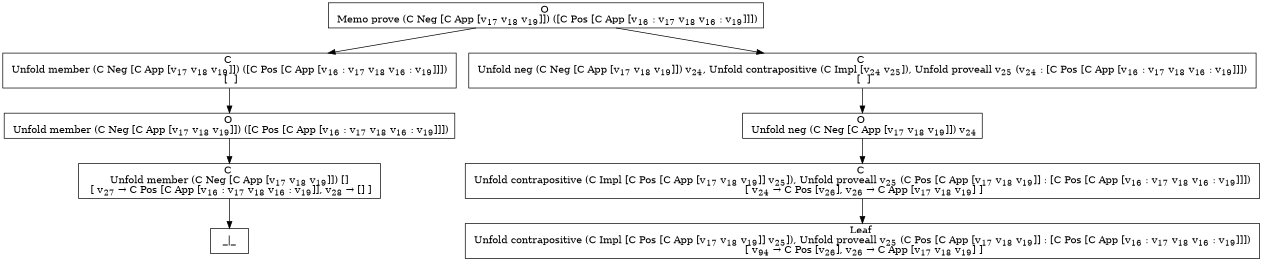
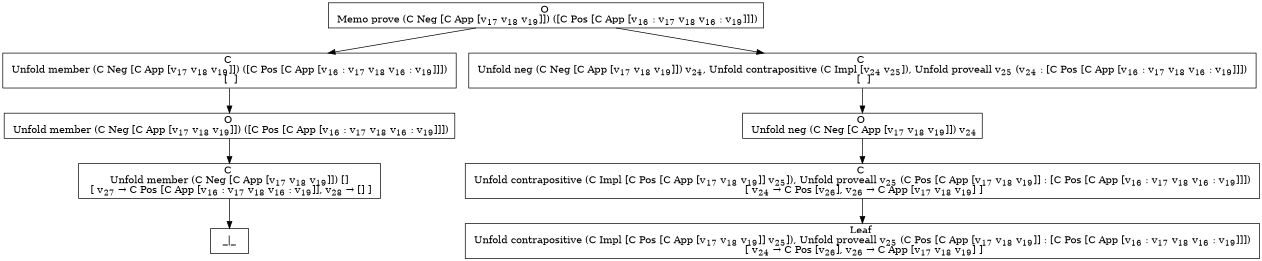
node "Leaf": text "94" -> "24"
